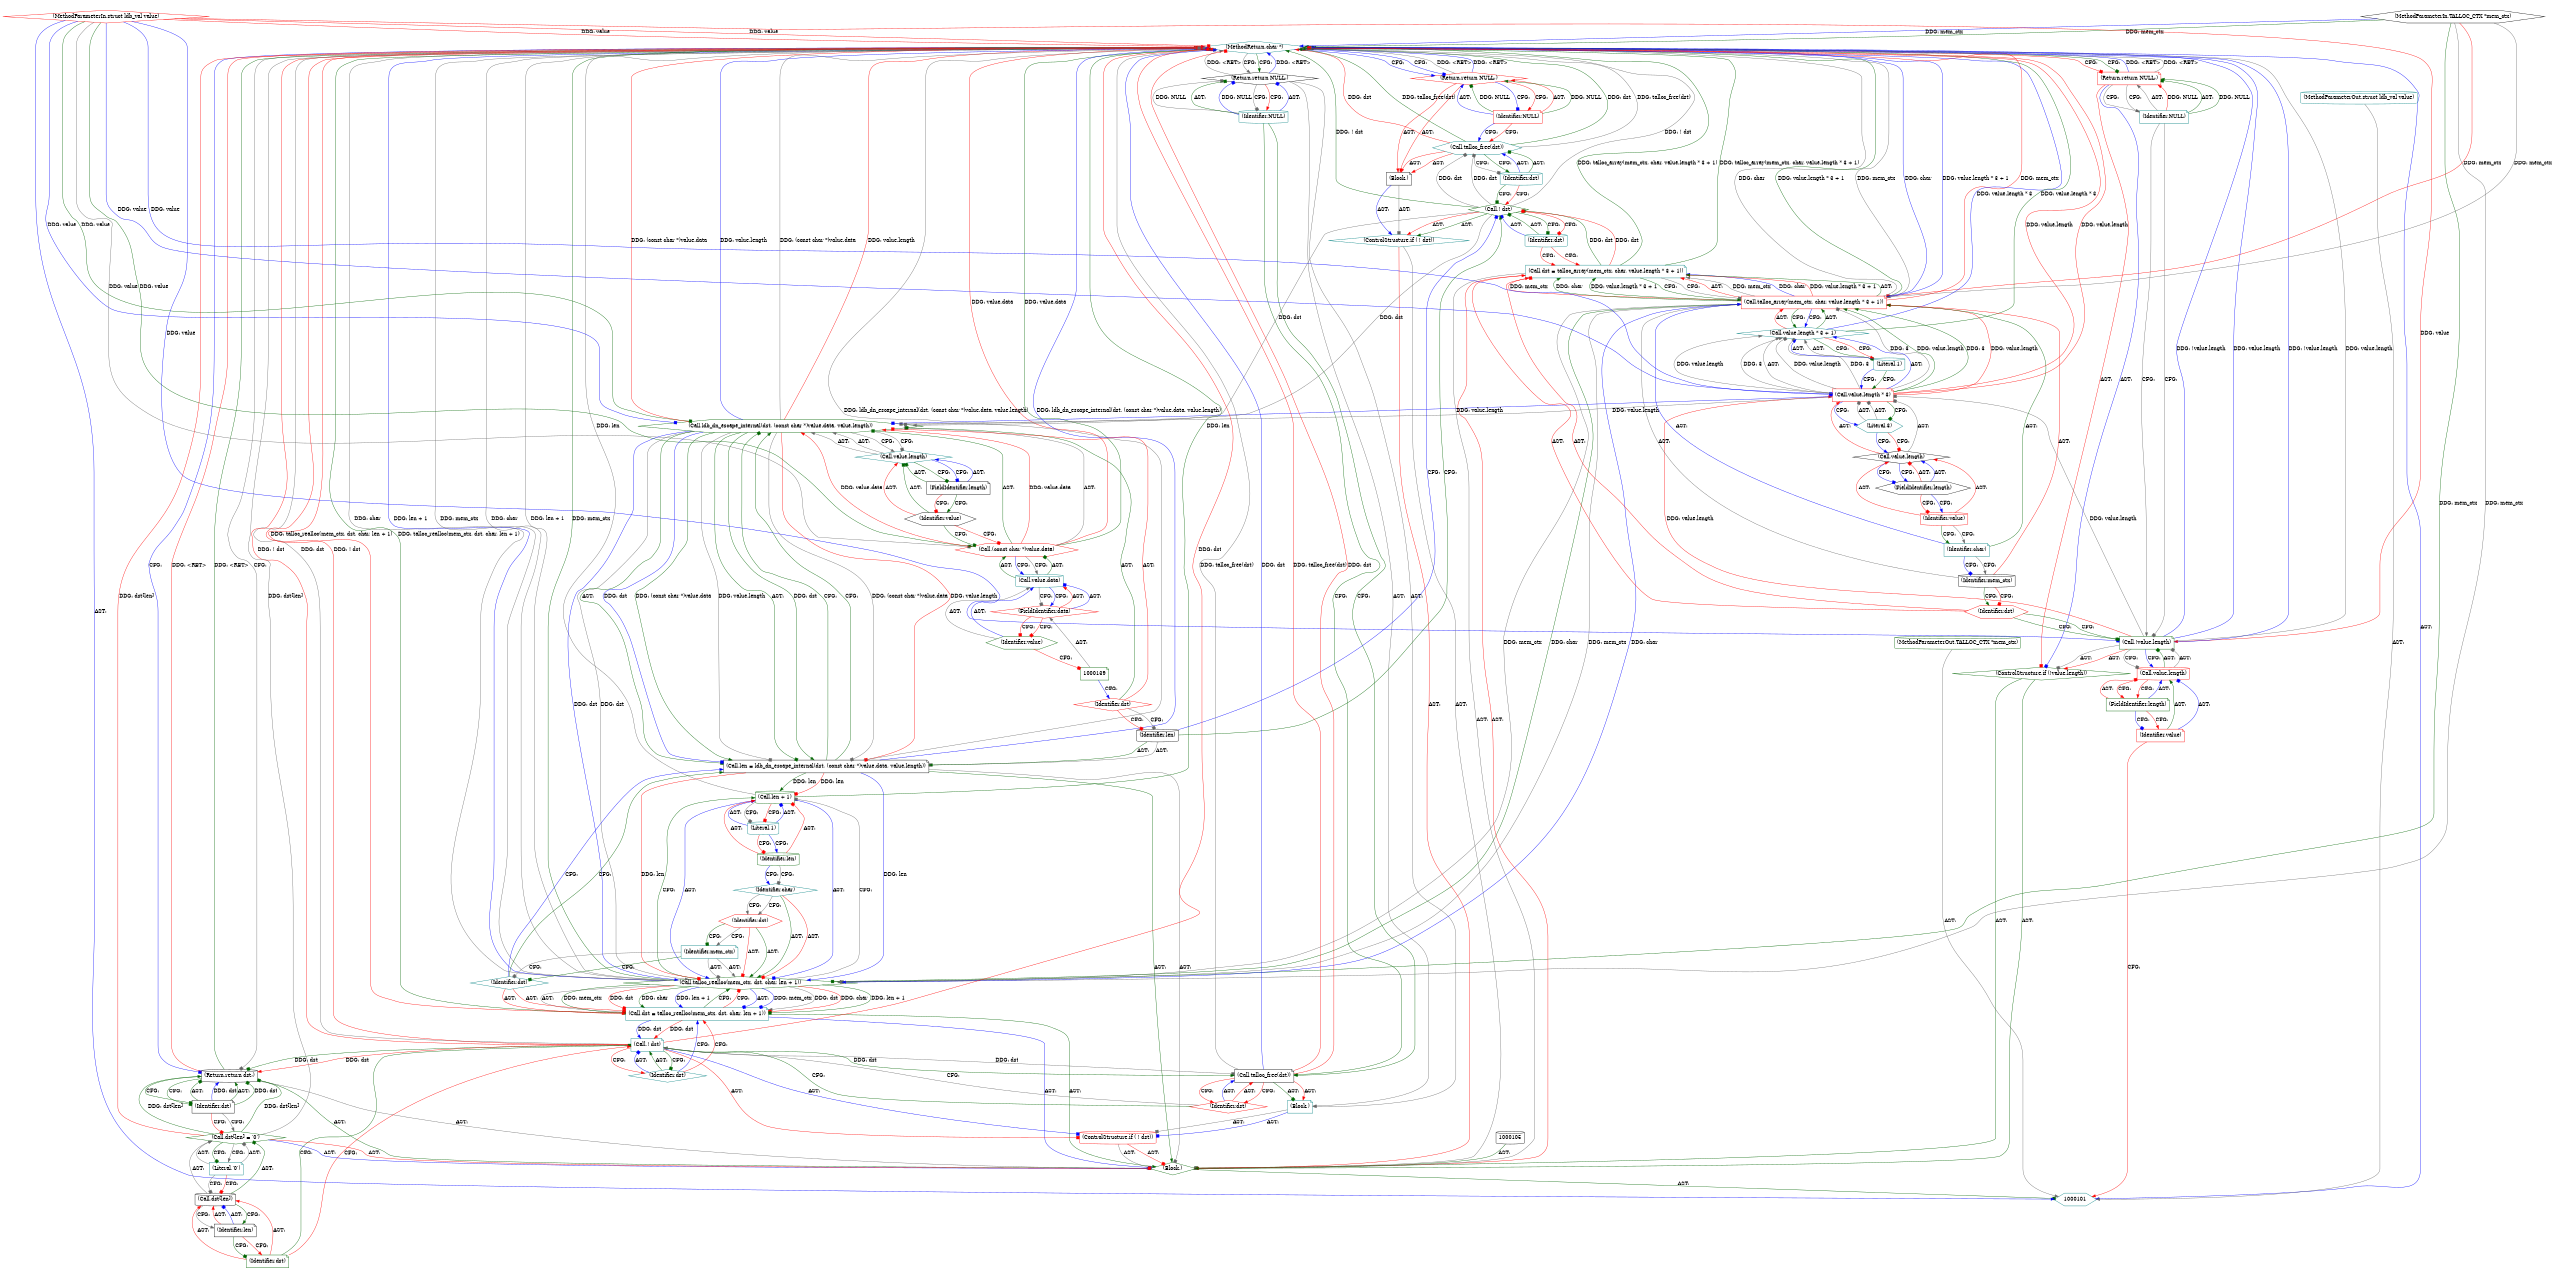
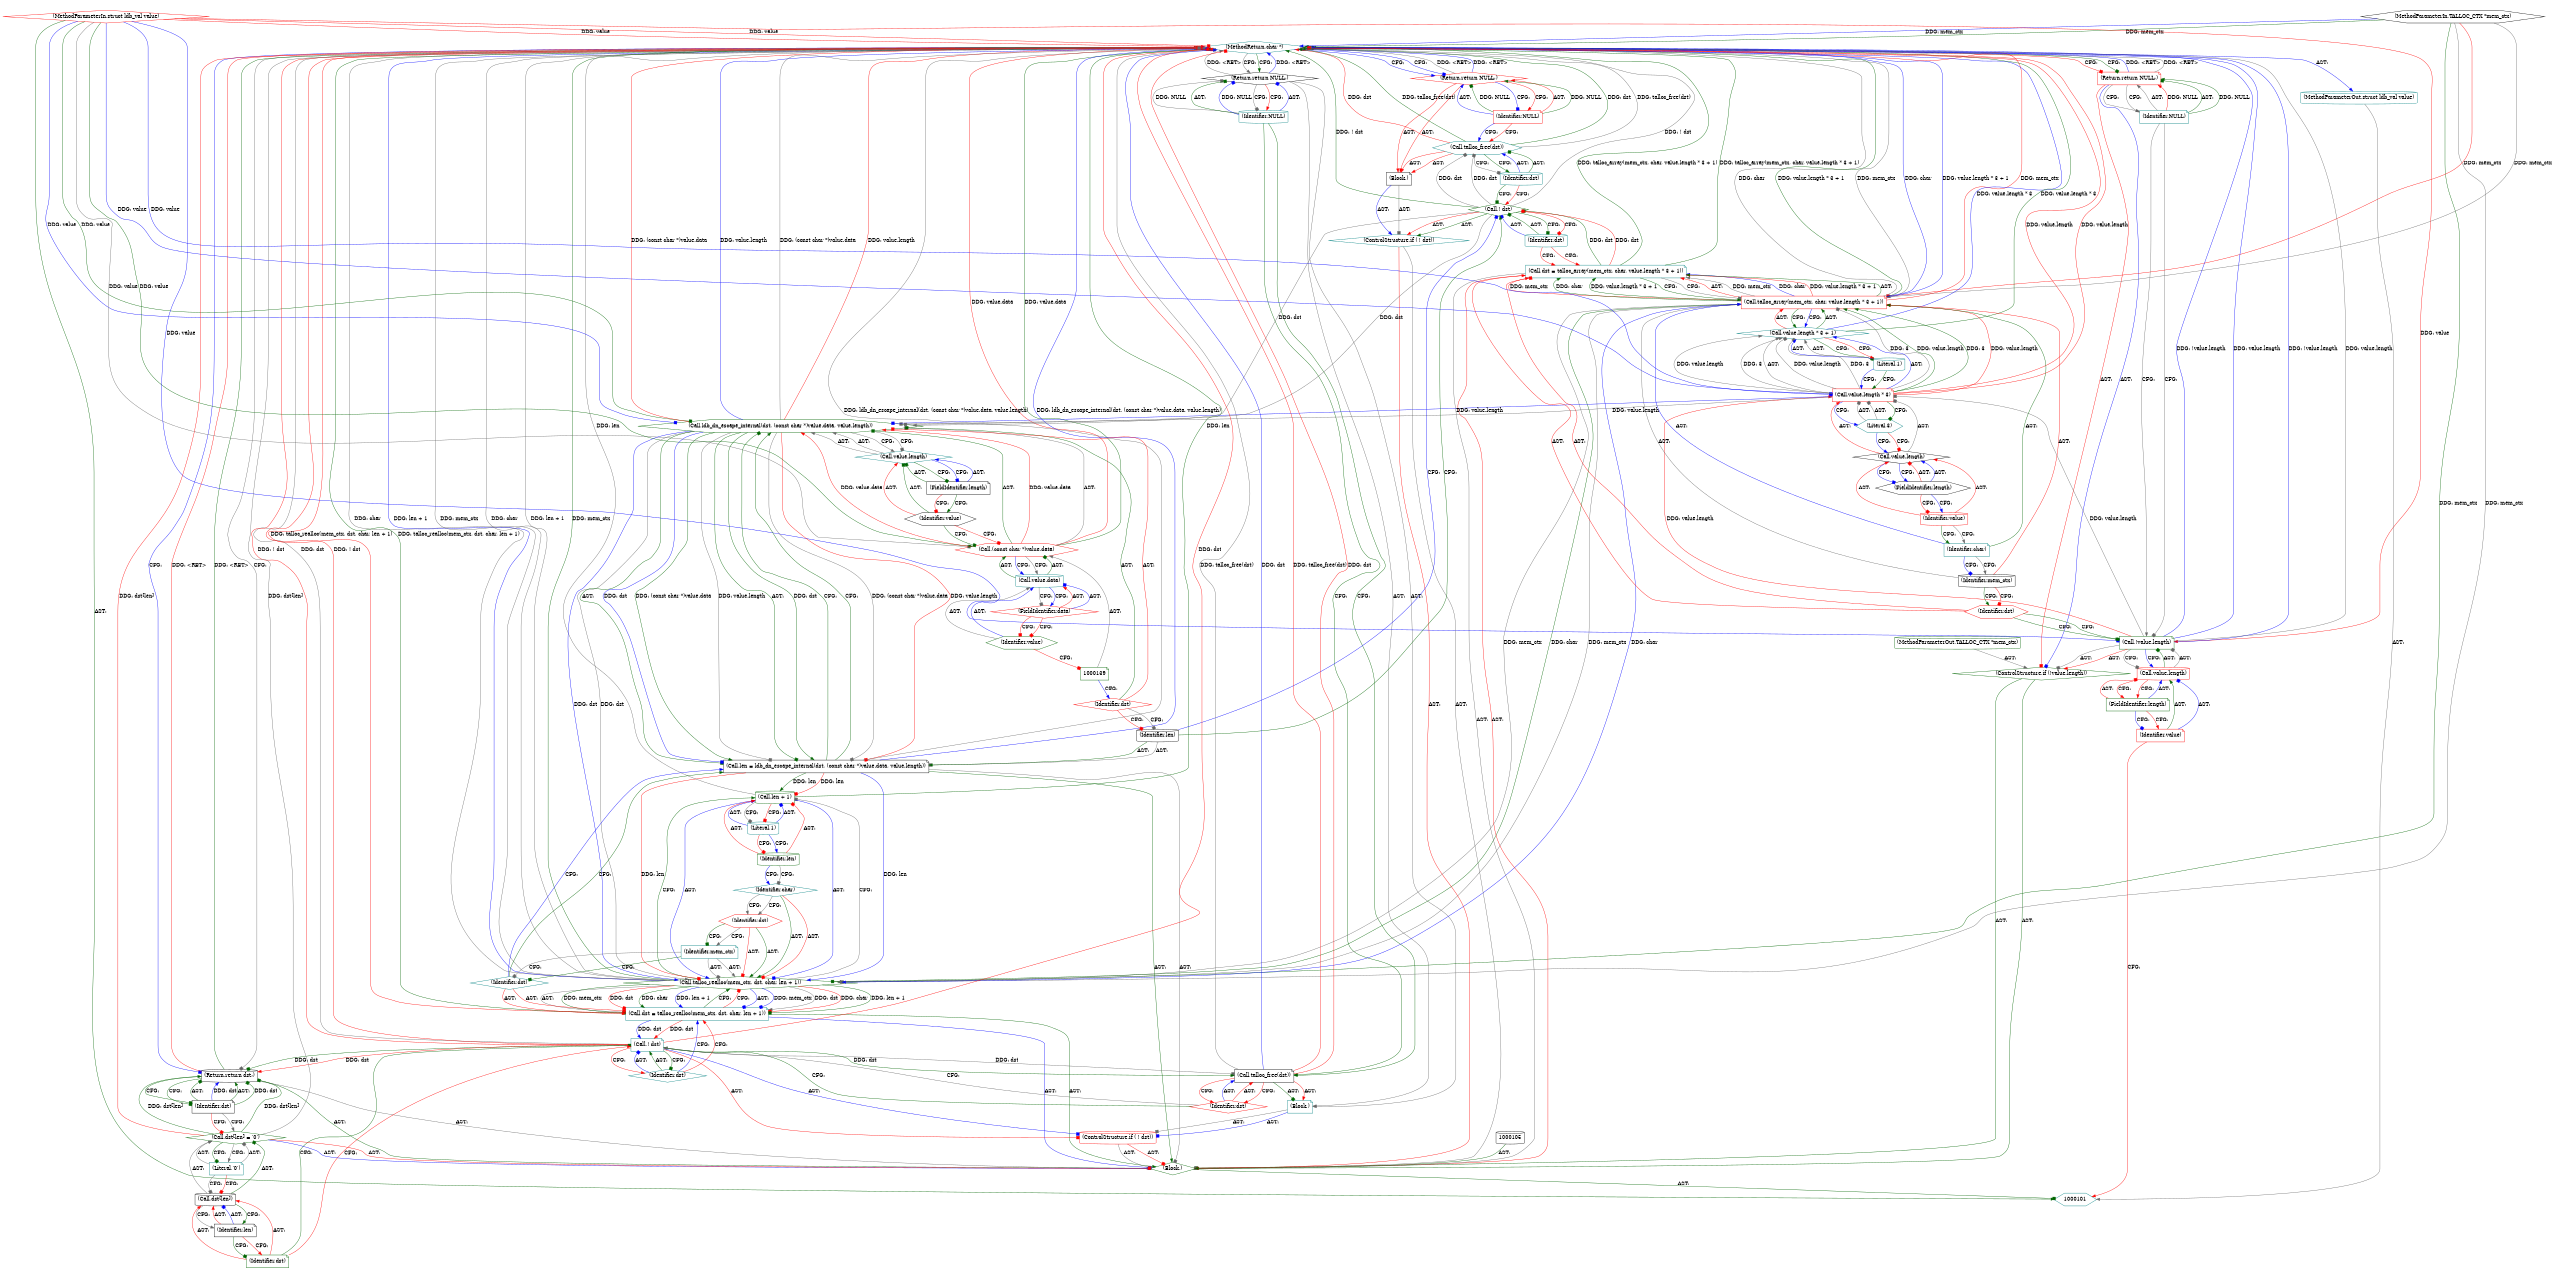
edge "(MethodReturn,char *)" -> "1000101": now "(MethodReturn,char *)" -> "(MethodParameterOut,struct ldb_val value)"
edge "1000139" -> "(FieldIdentifier,data)": now "1000139" -> "(Call,(const char *)value.data)"
edge "(MethodParameterOut,TALLOC_CTX *mem_ctx)" -> "1000101": now "(MethodParameterOut,TALLOC_CTX *mem_ctx)" -> "(ControlStructure,if (!value.length))"
edge "(MethodParameterIn,struct ldb_val value)" -> "1000101": color blue -> darkgreen
